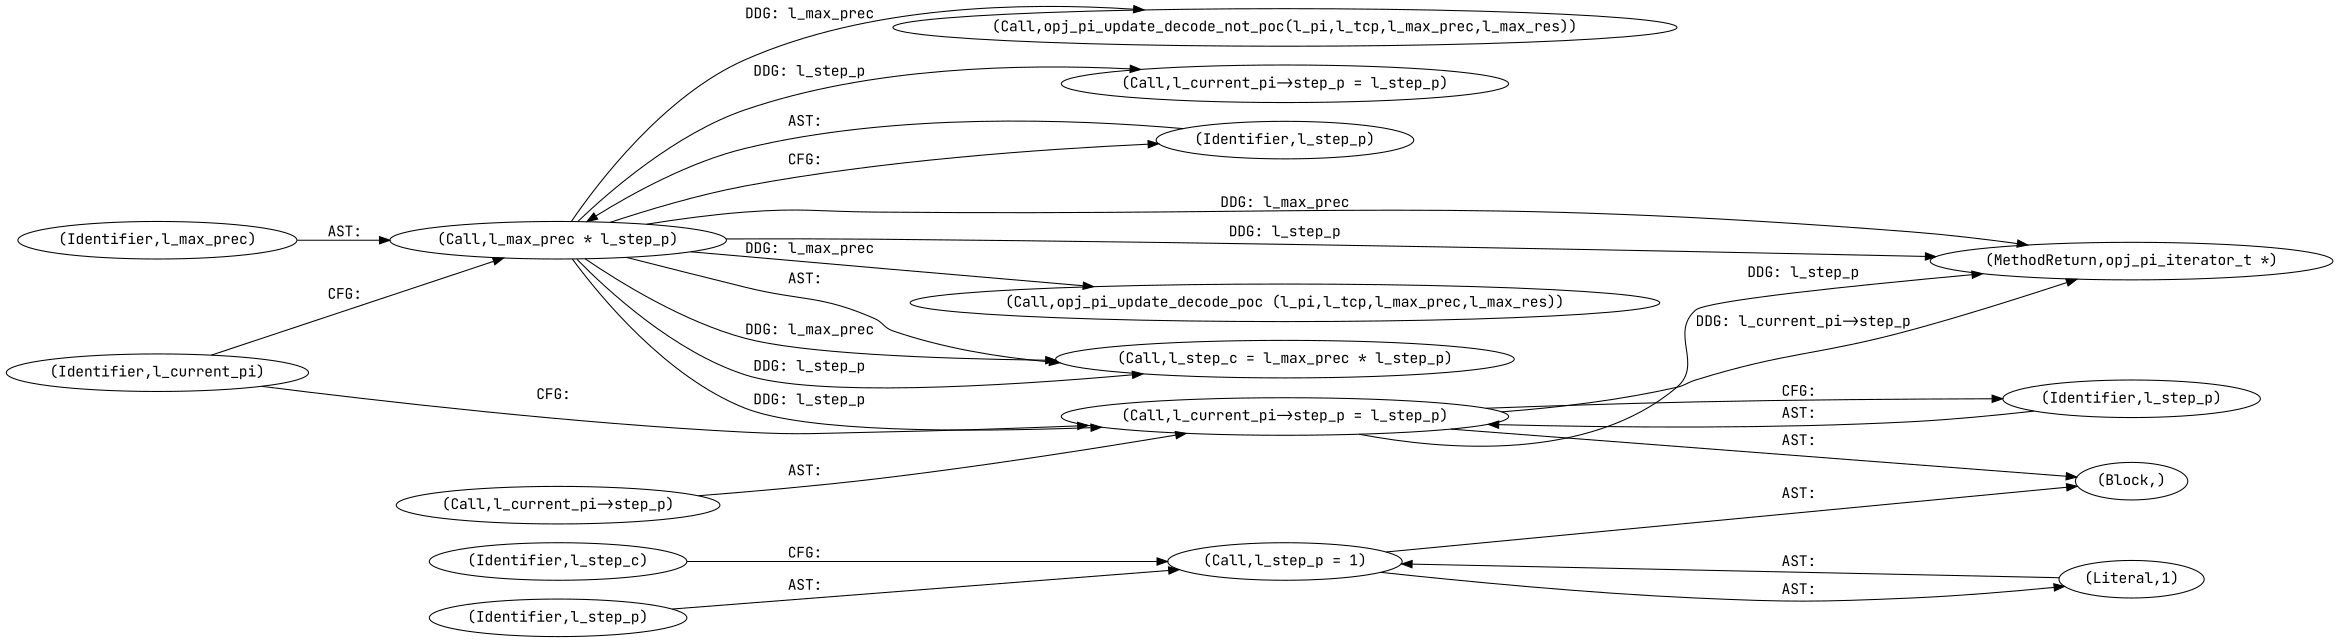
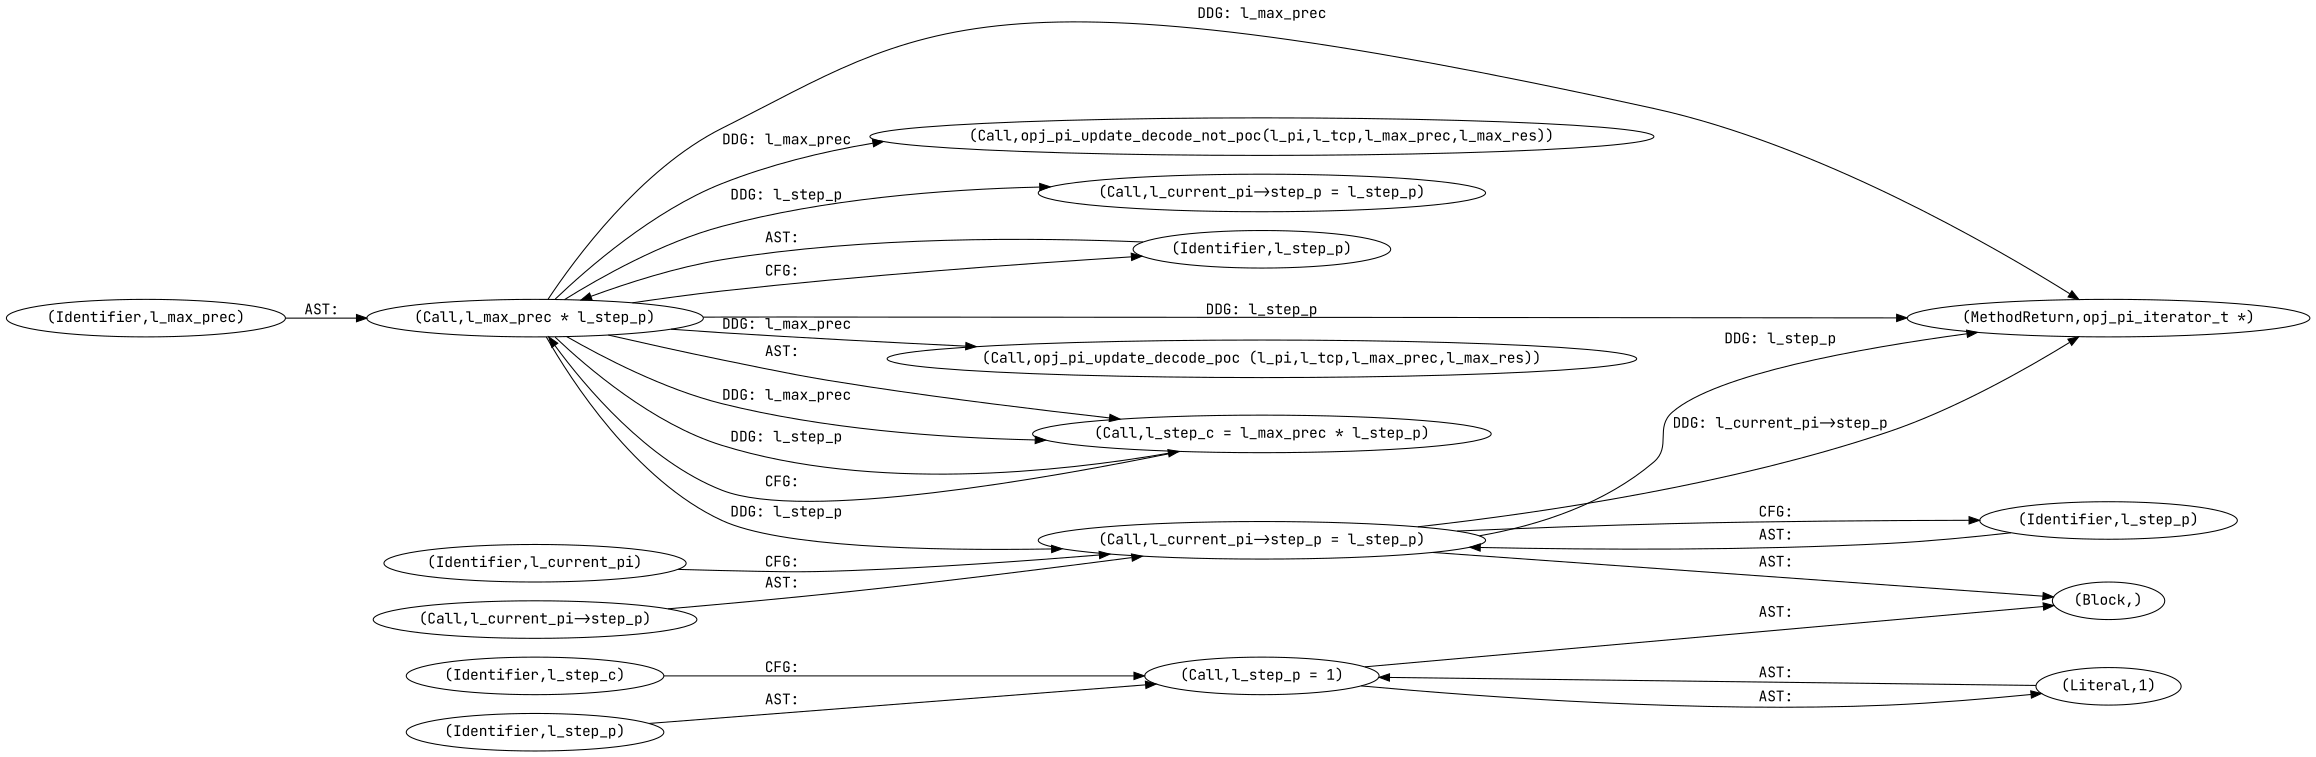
edge "(Identifier,l_current_pi)" -> "(Call,l_max_prec * l_step_p)": now "(Call,l_step_c = l_max_prec * l_step_p)" -> "(Call,l_max_prec * l_step_p)"
